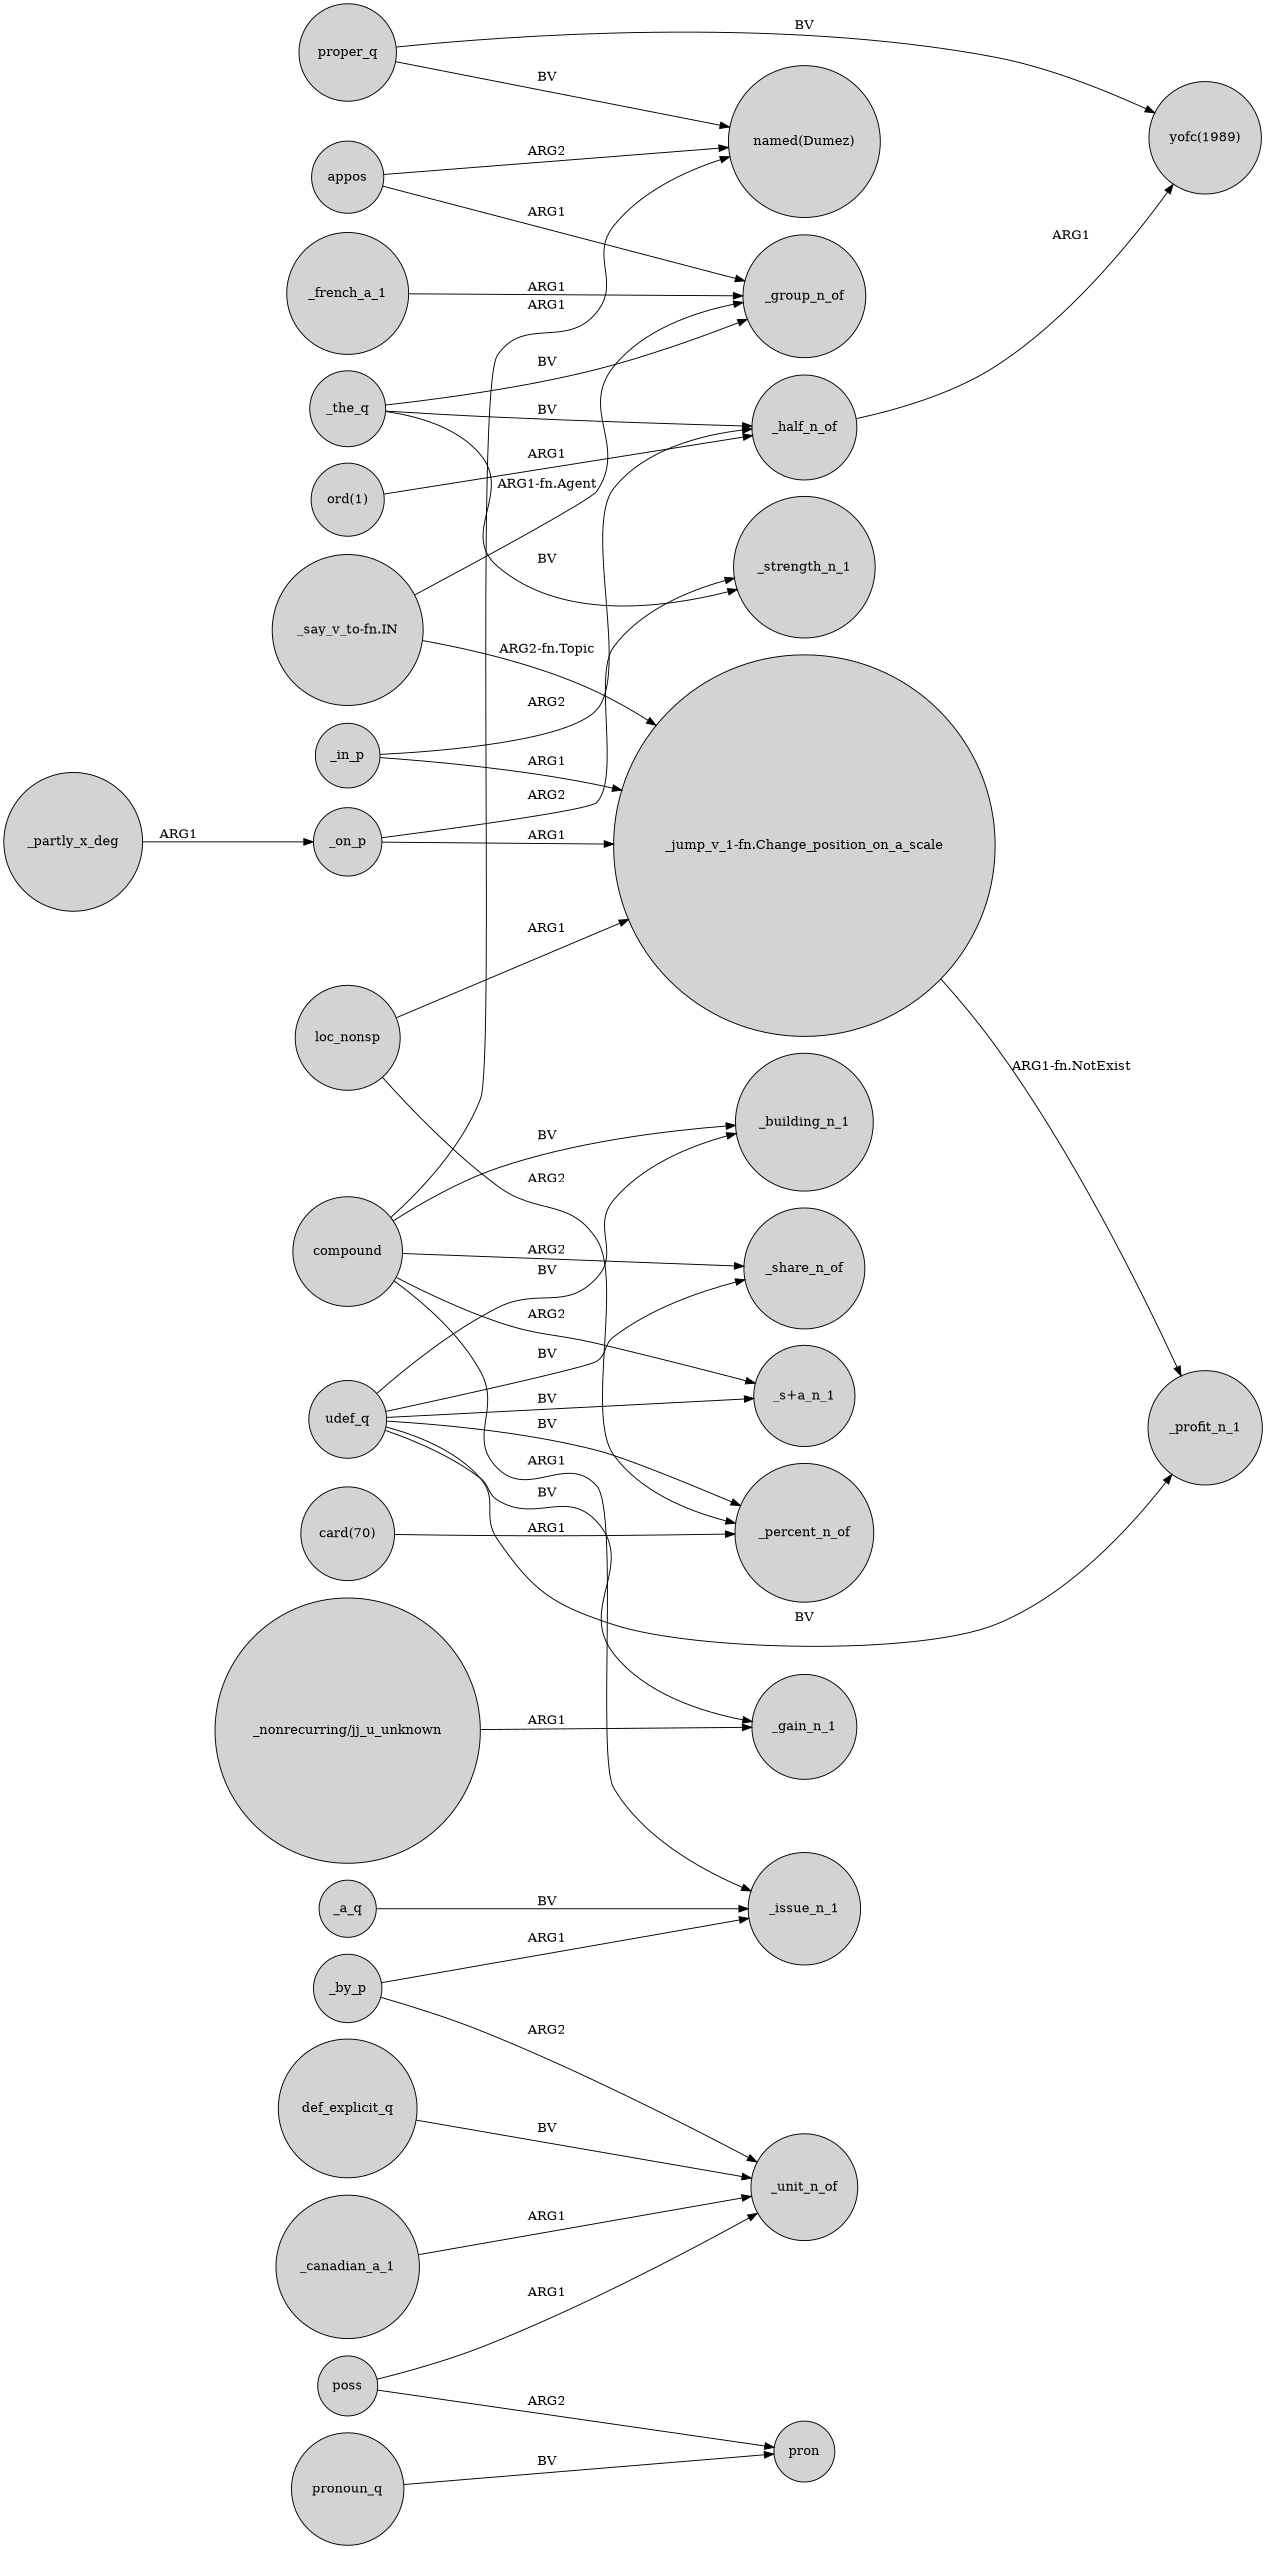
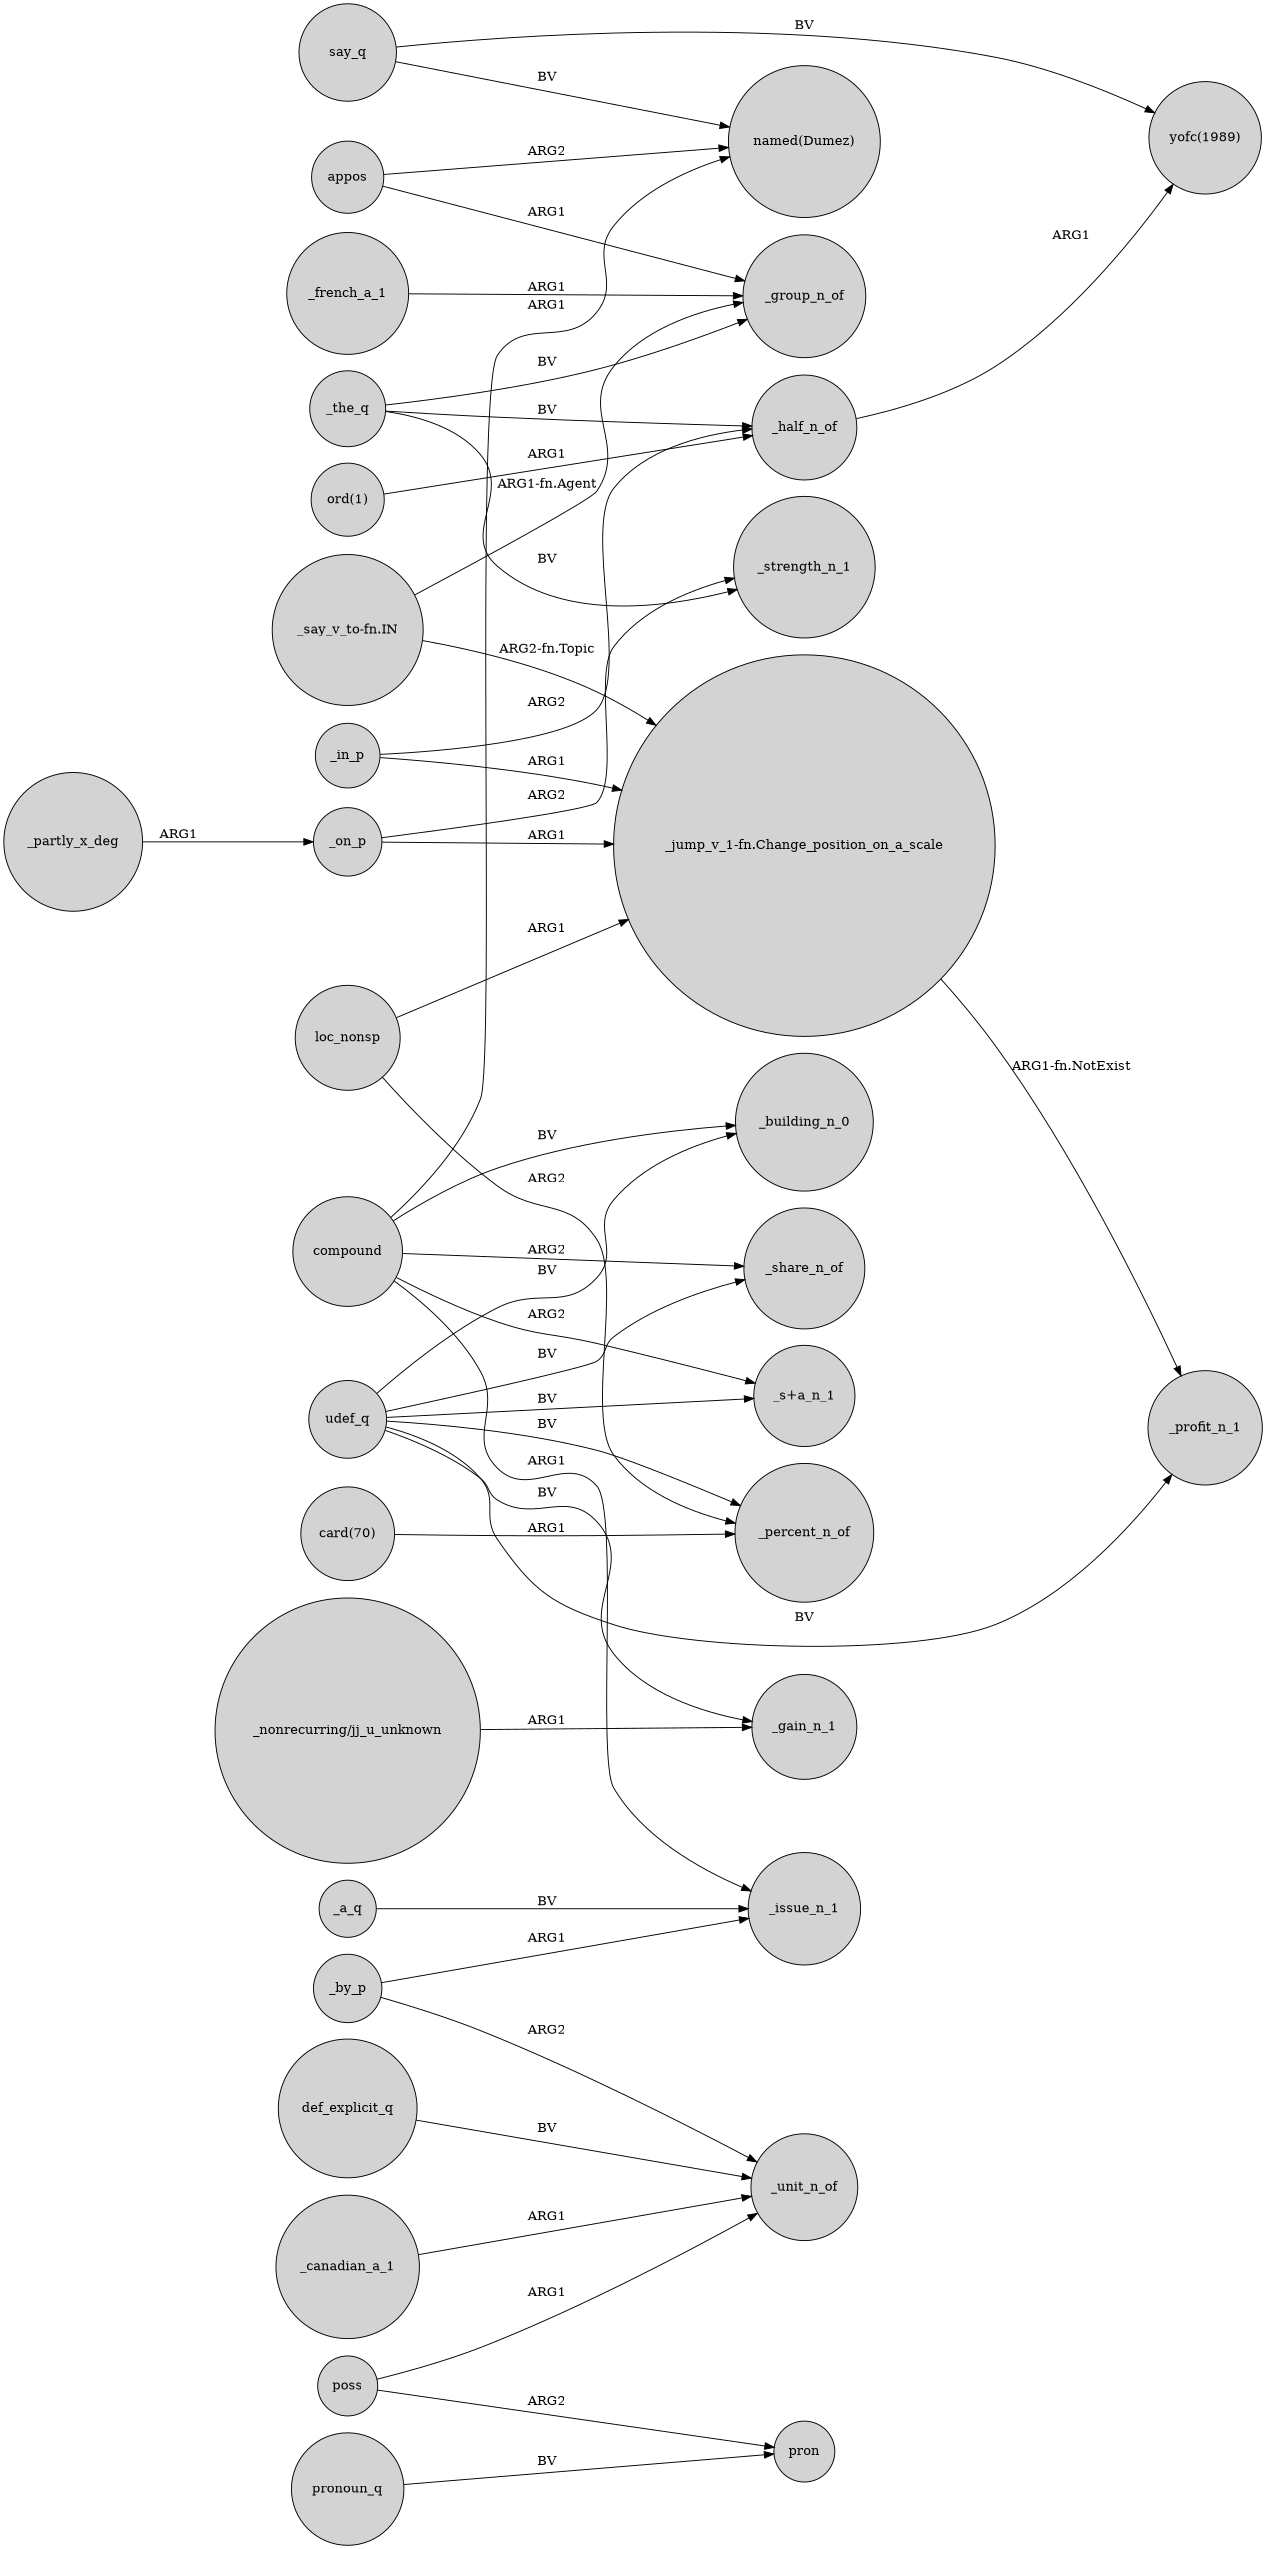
node "proper_q": label "proper_q" -> "say_q"
node "_building_n_1": label "_building_n_1" -> "_building_n_0"
